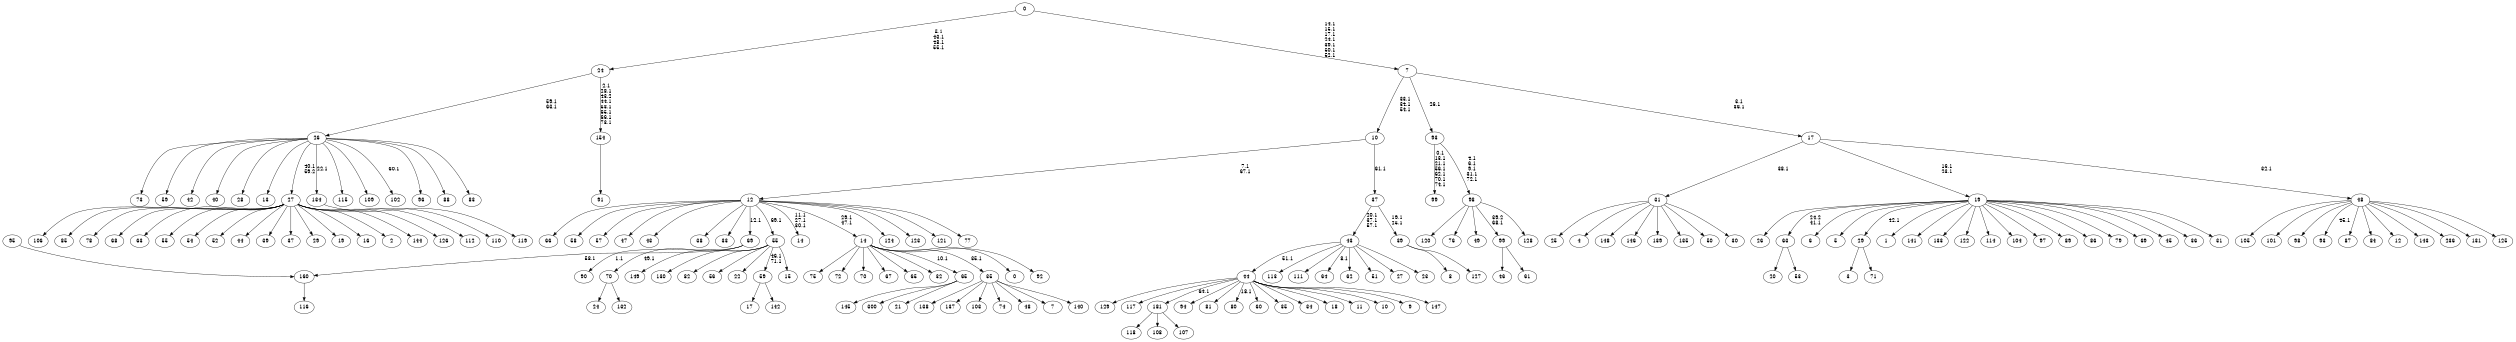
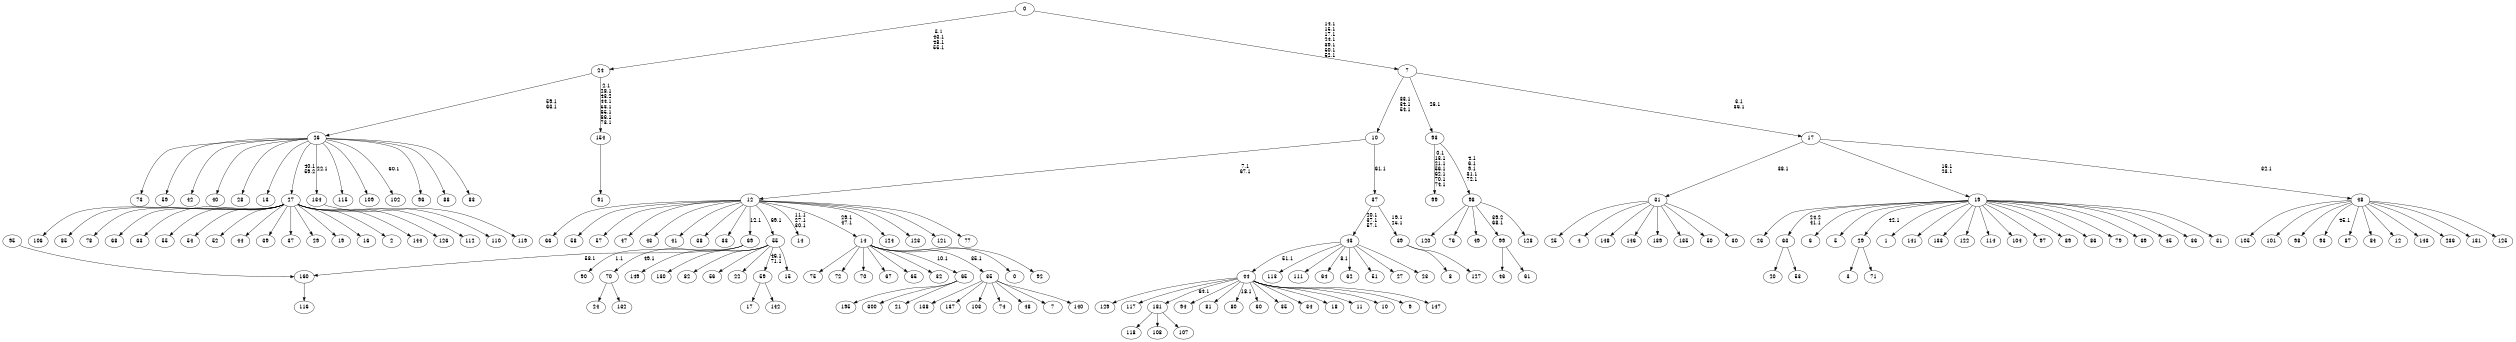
node "41": added
node "145": label "145" -> "195"
